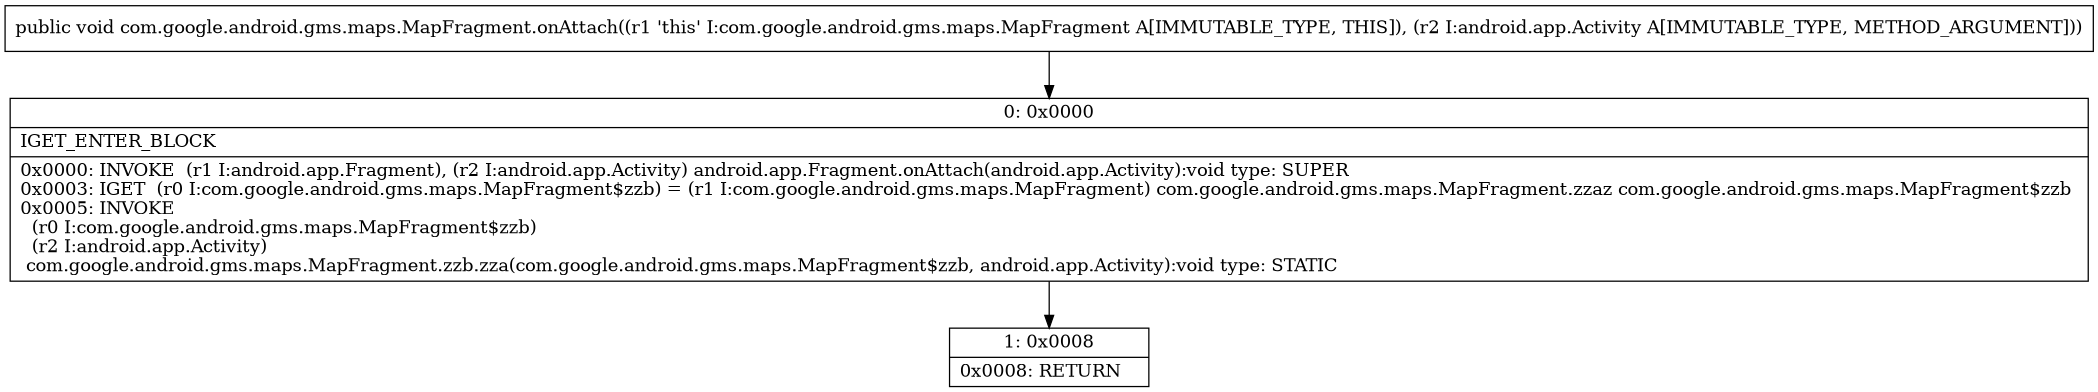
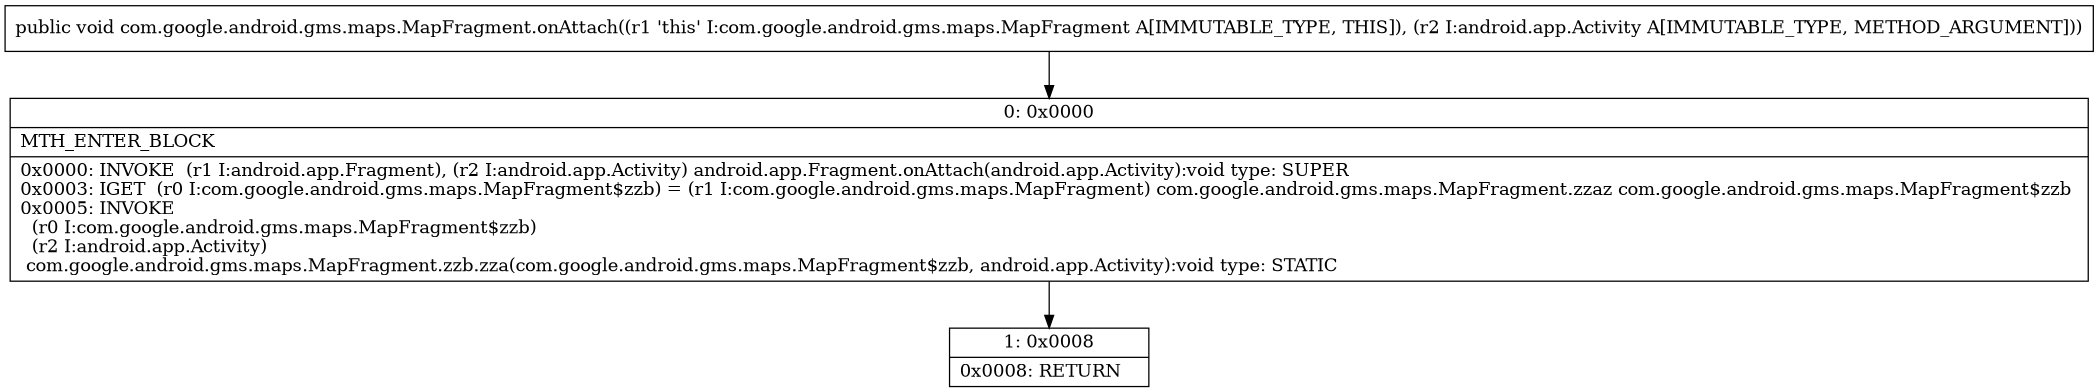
node "0: 0x0000": text "IGET_ENTER_BLOCK" -> "MTH_ENTER_BLOCK"
